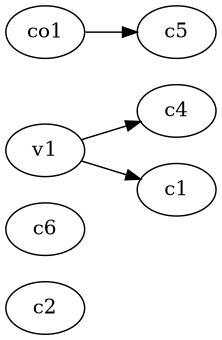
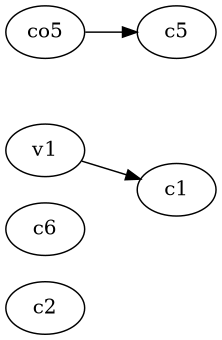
node "co1": label "co1" -> "co5"
node "c4": removed
